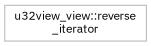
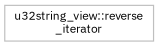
node "u32view_view::reverse _iterator": label "u32view_view::reverse _iterator" -> "u32string_view::reverse _iterator"
